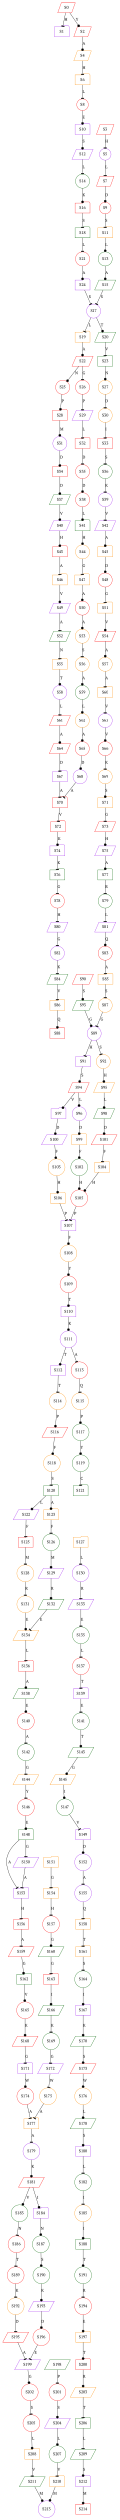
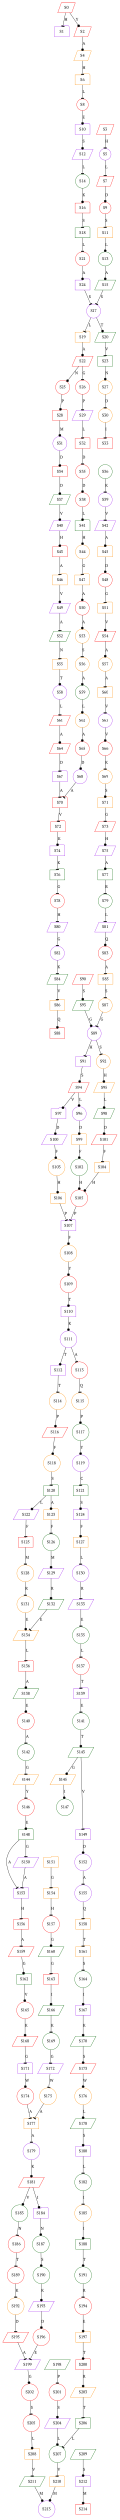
edge "S33" -> "S36": removed, label "S"
node "S119": color darkgreen -> purple
node "S124": added
edge "S147" -> "S149": now "S143" -> "S149"
edge "S206" -> "S209": now "S206" -> "S207"
